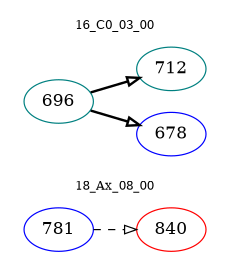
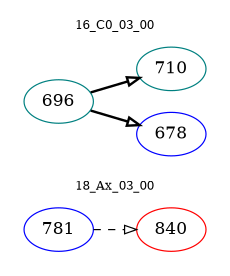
node "712": label "712" -> "710"
cluster "18_Ax_08_00": label "18_Ax_08_00" -> "18_Ax_03_00"
